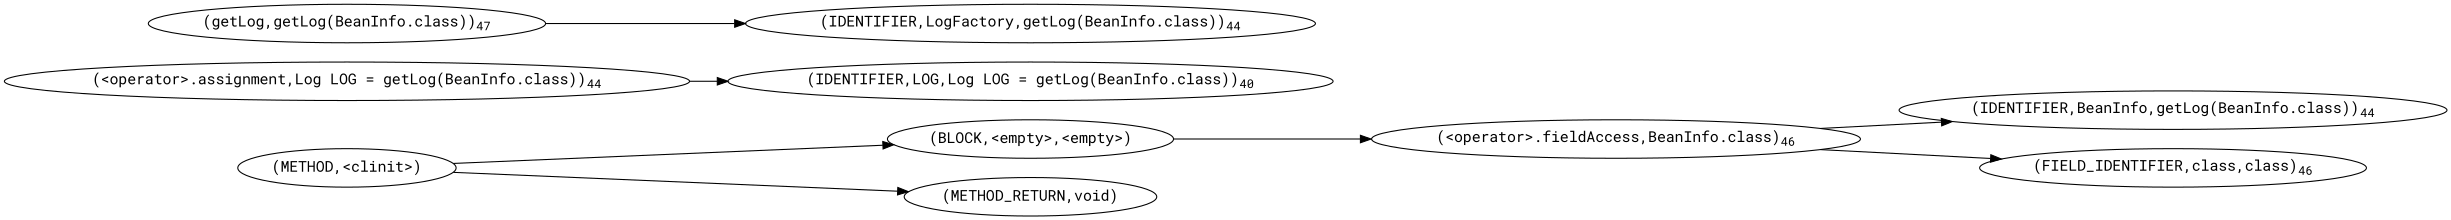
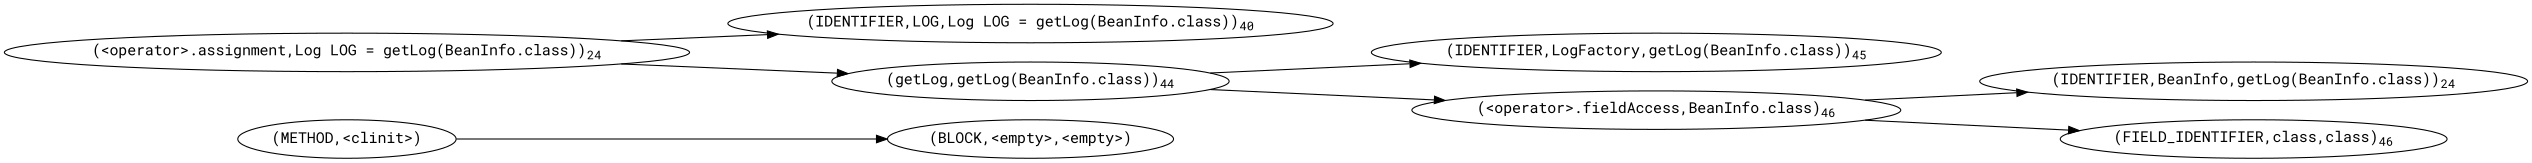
node "(getLog,getLog(BeanInfo.class))": text "47" -> "44"
node "(IDENTIFIER,LogFactory,getLog(BeanInfo.class))": text "44" -> "45"
edge "(<operator>.assignment,Log LOG = getLog(BeanInfo.class))" -> "(getLog,getLog(BeanInfo.class))": added
node "(<operator>.assignment,Log LOG = getLog(BeanInfo.class))": text "44" -> "24"
node "(IDENTIFIER,BeanInfo,getLog(BeanInfo.class))": text "44" -> "24"
edge "(BLOCK,<empty>,<empty>)" -> "(<operator>.fieldAccess,BeanInfo.class)": now "(getLog,getLog(BeanInfo.class))" -> "(<operator>.fieldAccess,BeanInfo.class)"
node "(METHOD_RETURN,void)": removed
